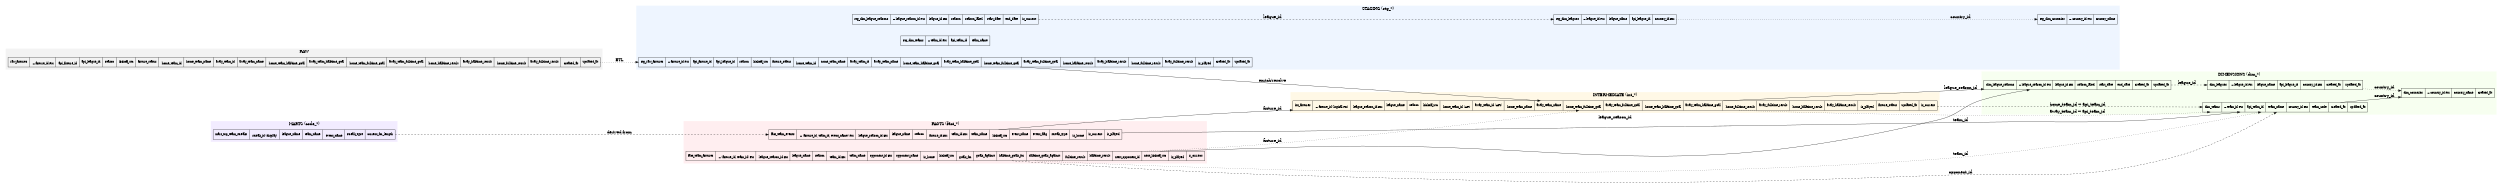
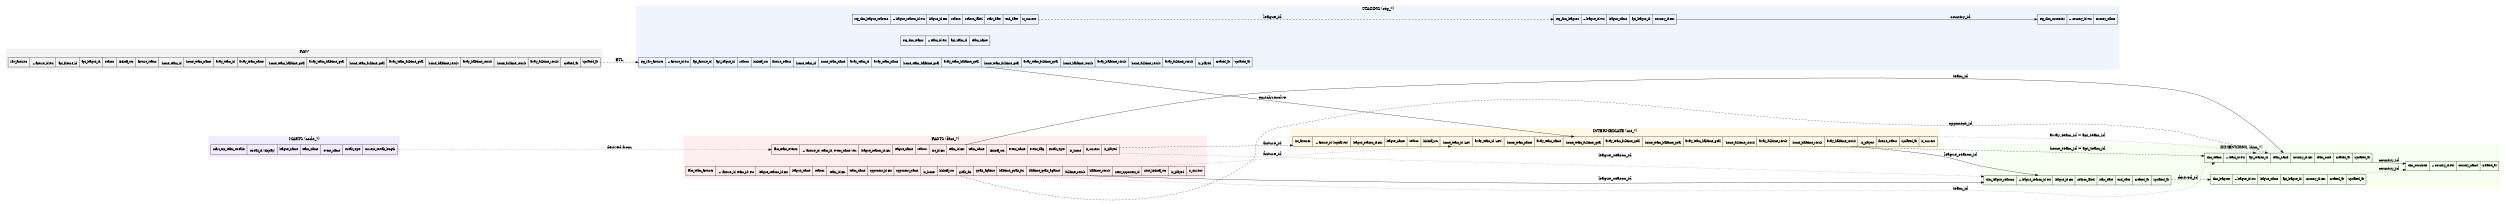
edge "stg_dim_leagues" -> "stg_dim_countries": style dotted -> solid
edge "raw_fixtures" -> "stg_raw_fixtures": style dotted -> dashed
edge "dim_league_seasons" -> "dim_leagues": label "league_id" -> "derived_id"
node "dim_teams": text "api_team_id" -> "api_season_id"
edge "fact_team_events" -> "int_fixtures": style solid -> dashed
node "mart_top_team_streaks": text "current_for_length" -> "current_streak_length"
edge "mart_top_team_streaks" -> "fact_team_events": style dashed -> dotted
node "fact_team_events": text "fixture_id FK" -> "int_id FK"
edge "fact_team_events" -> "dim_league_seasons": added, label "league_season_id"
